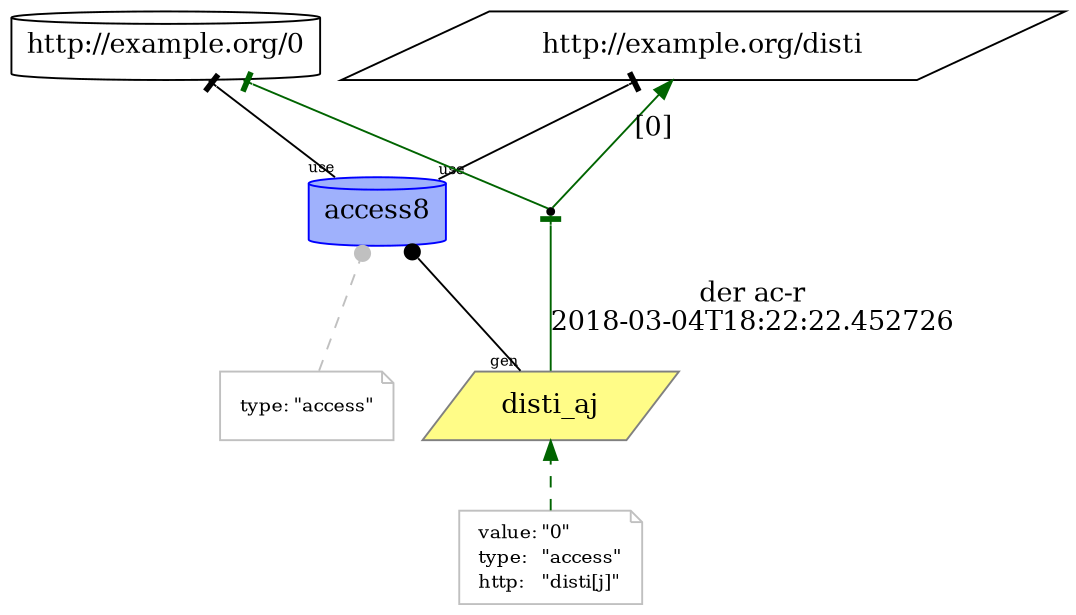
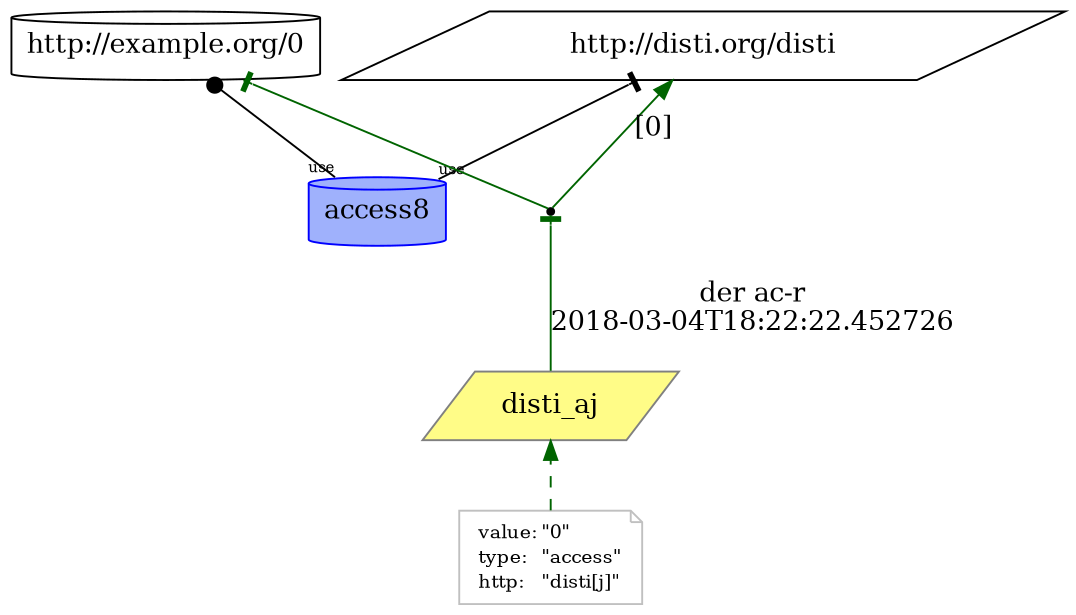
node "http://example.org/disti": label "http://example.org/disti" -> "http://disti.org/disti"
edge "access8" -> "http://example.org/0": arrowhead tee -> dot
edge "disti_aj" -> "access8": removed
node "type:": removed
